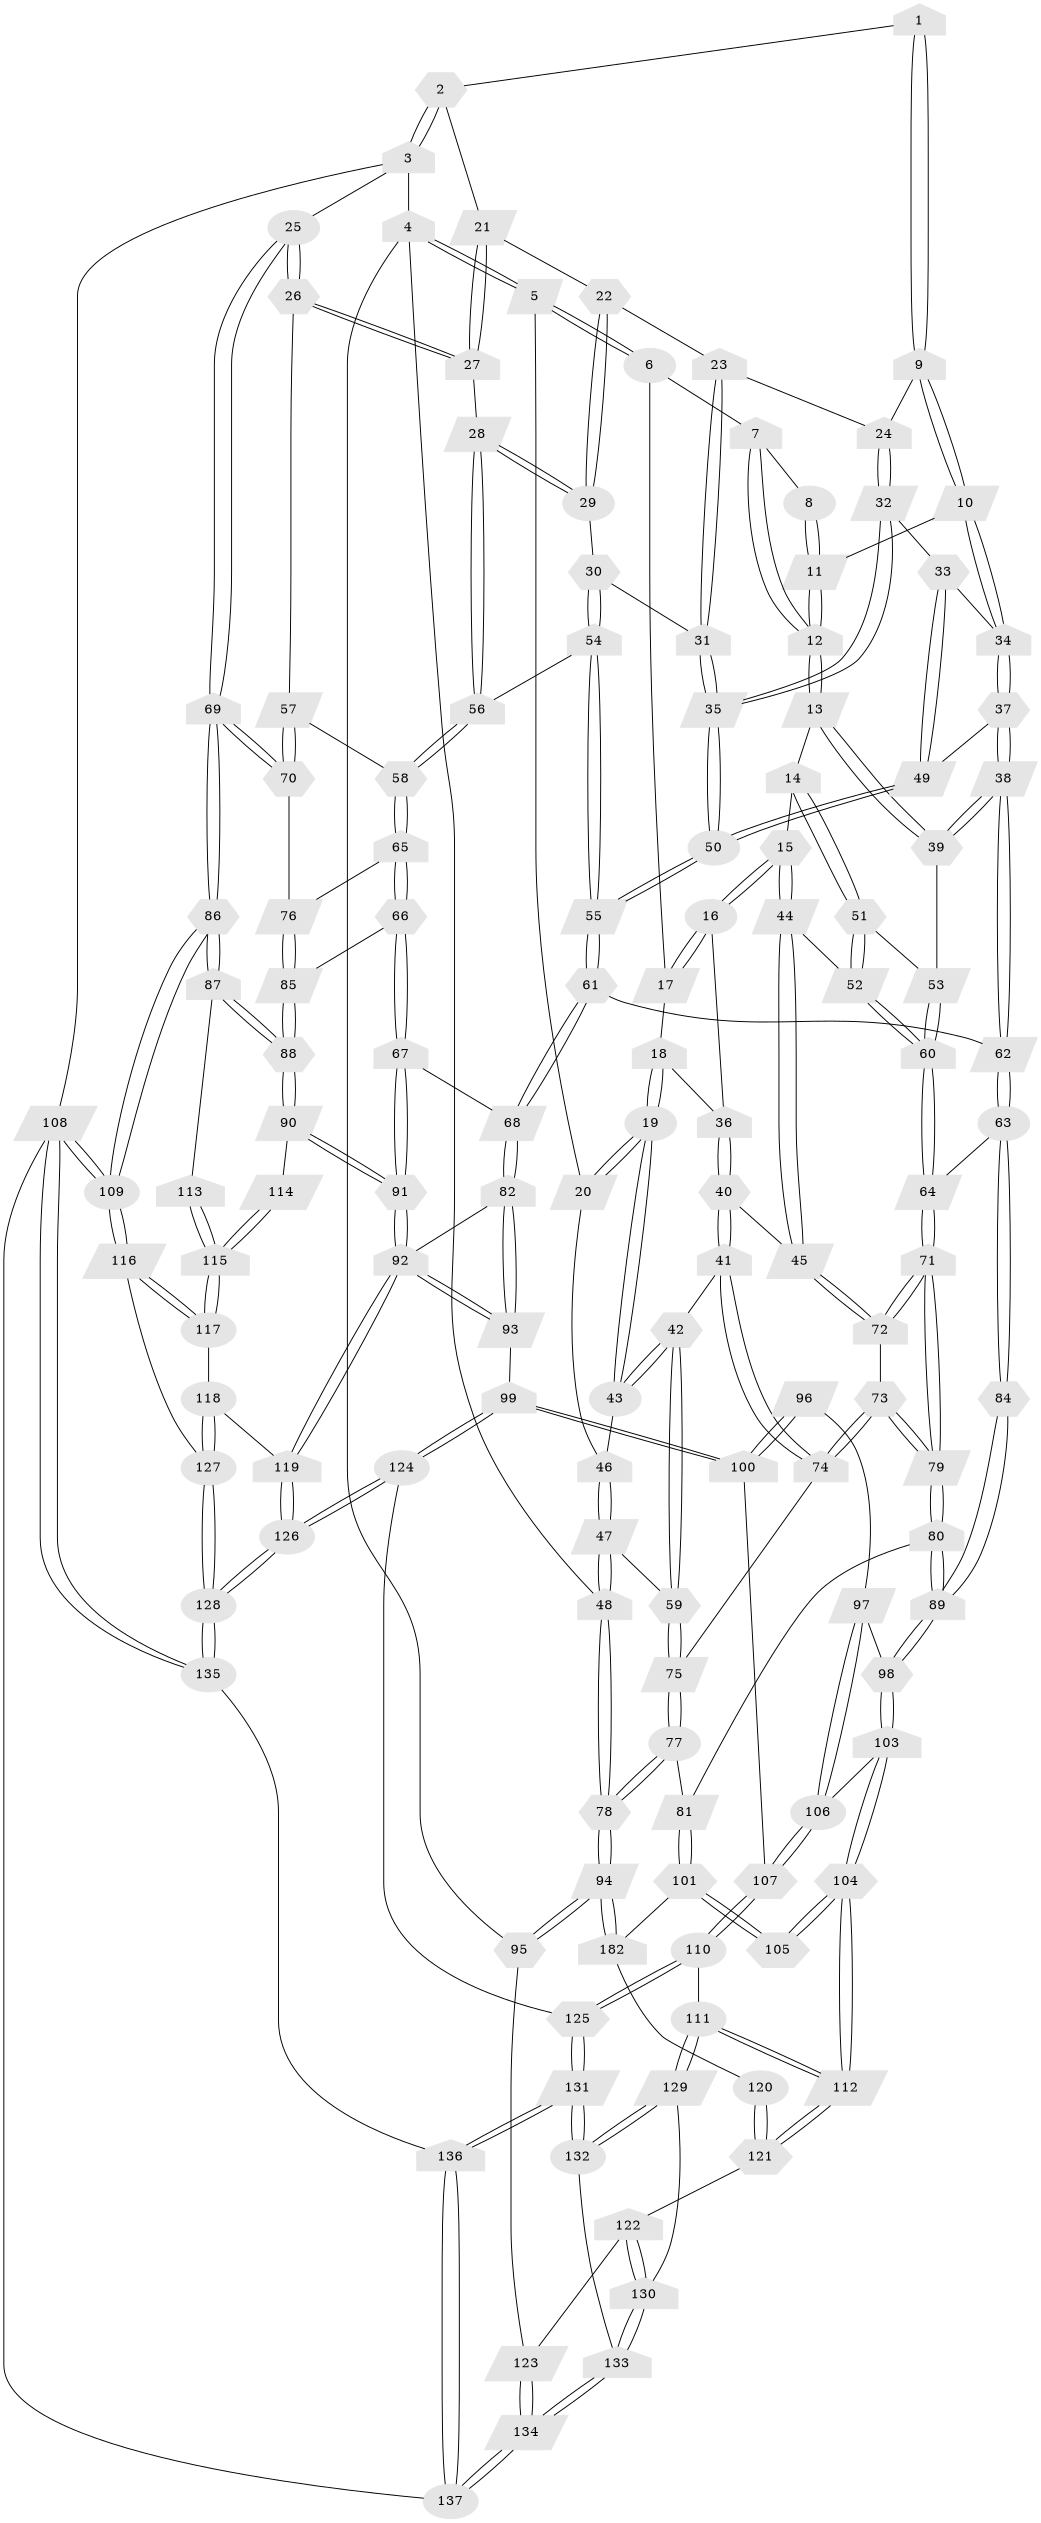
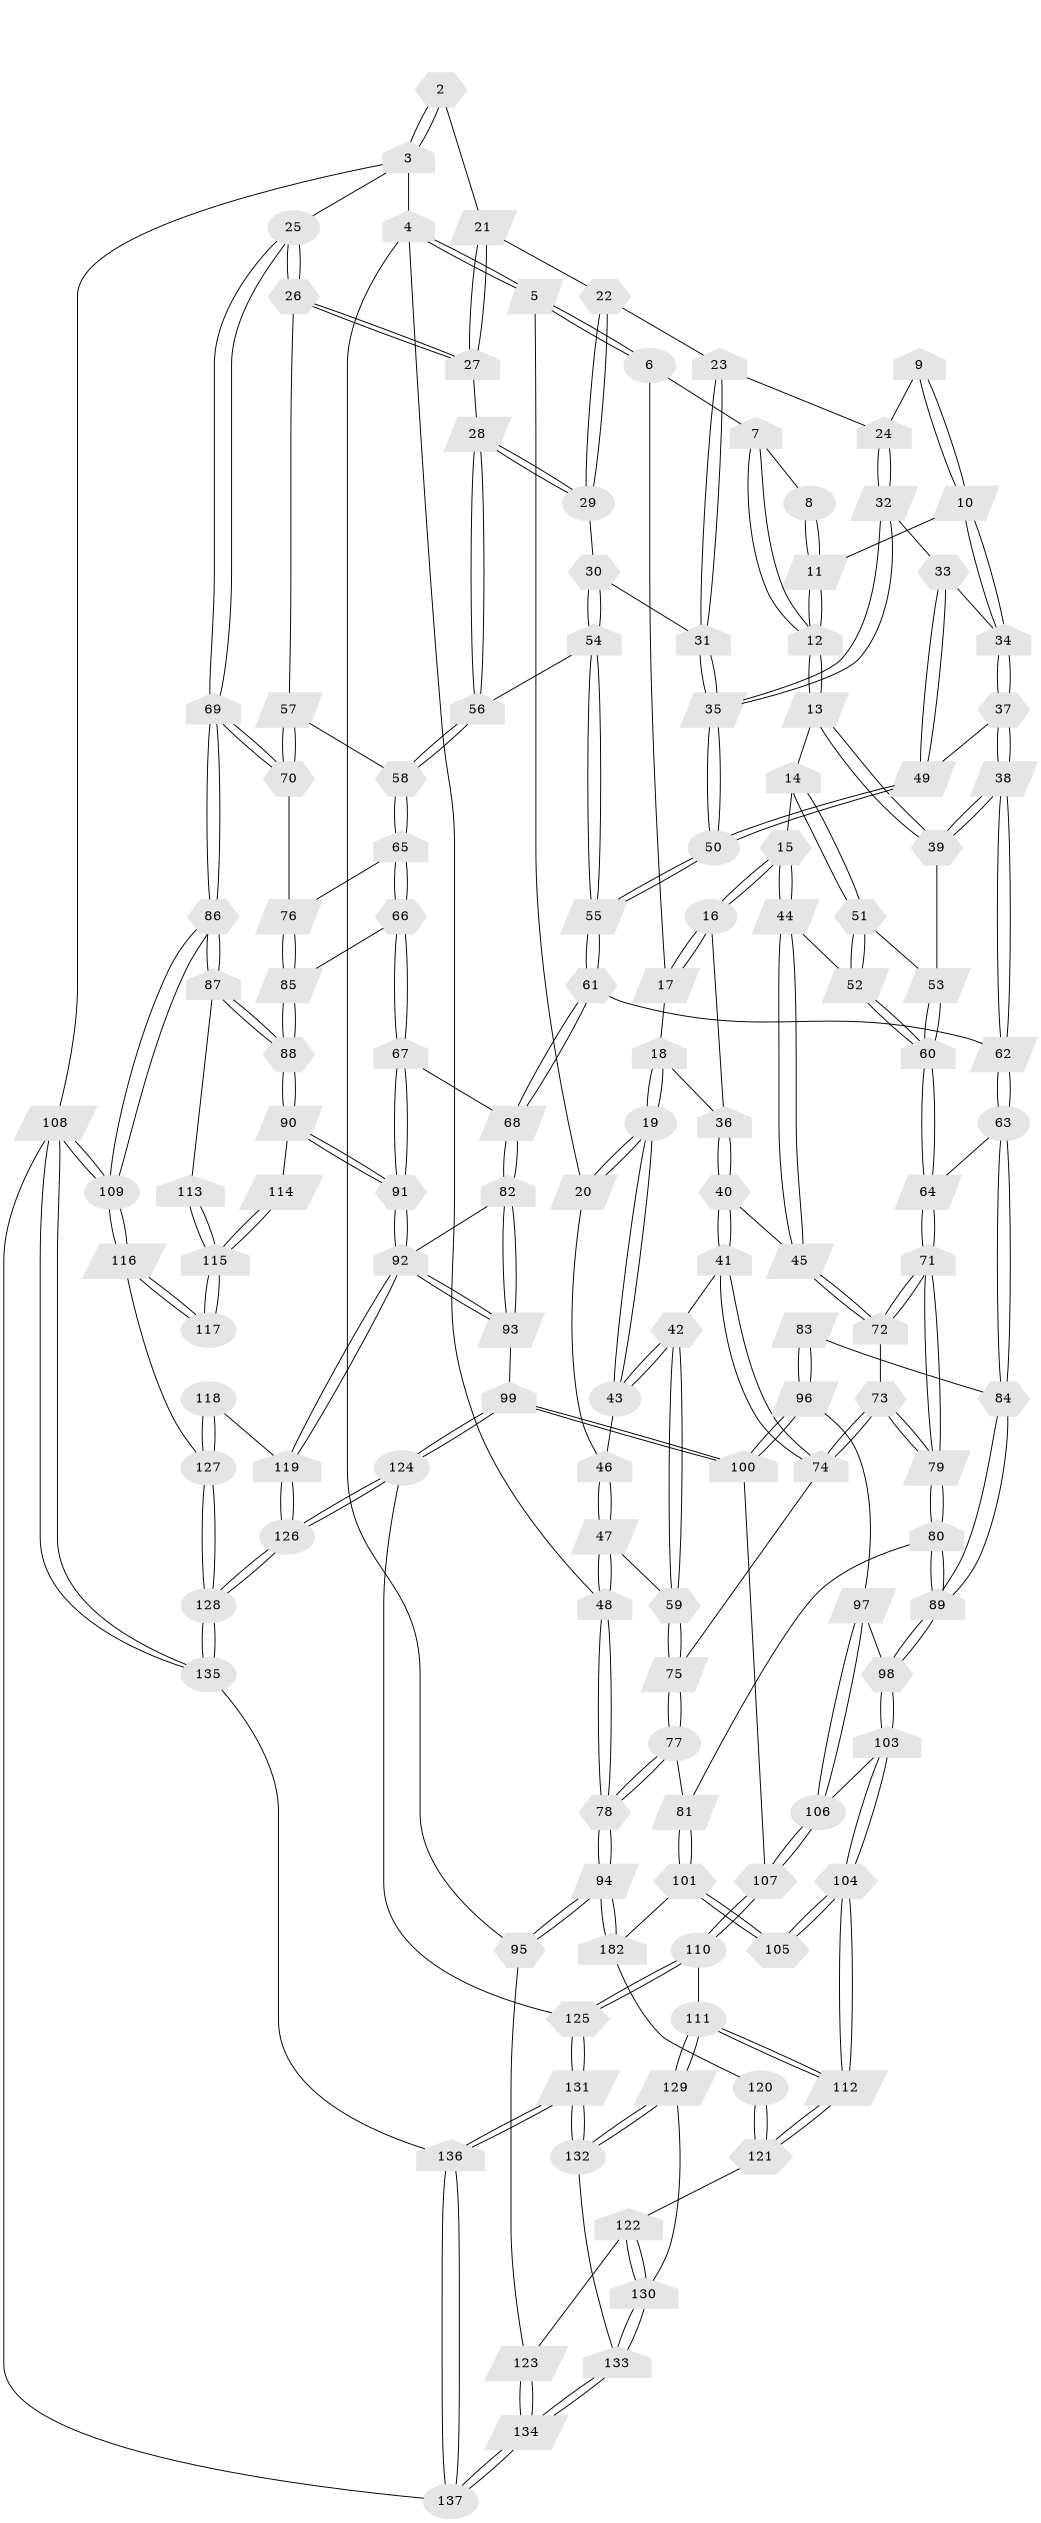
node "1": removed
node "83": added
edge "117" -- "118": removed
